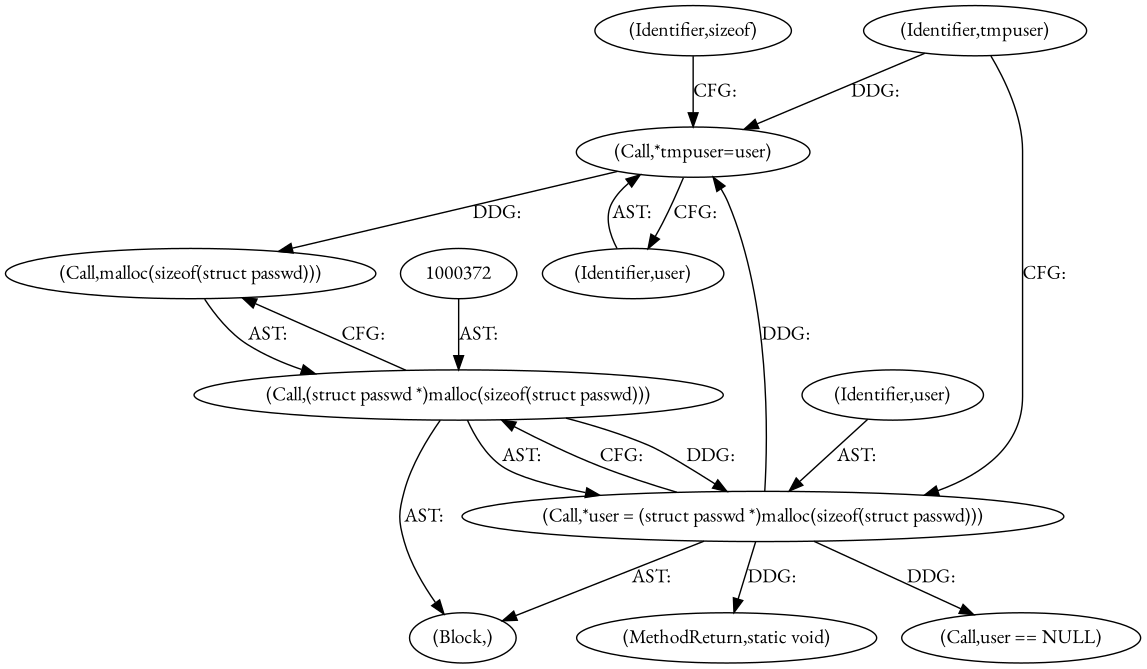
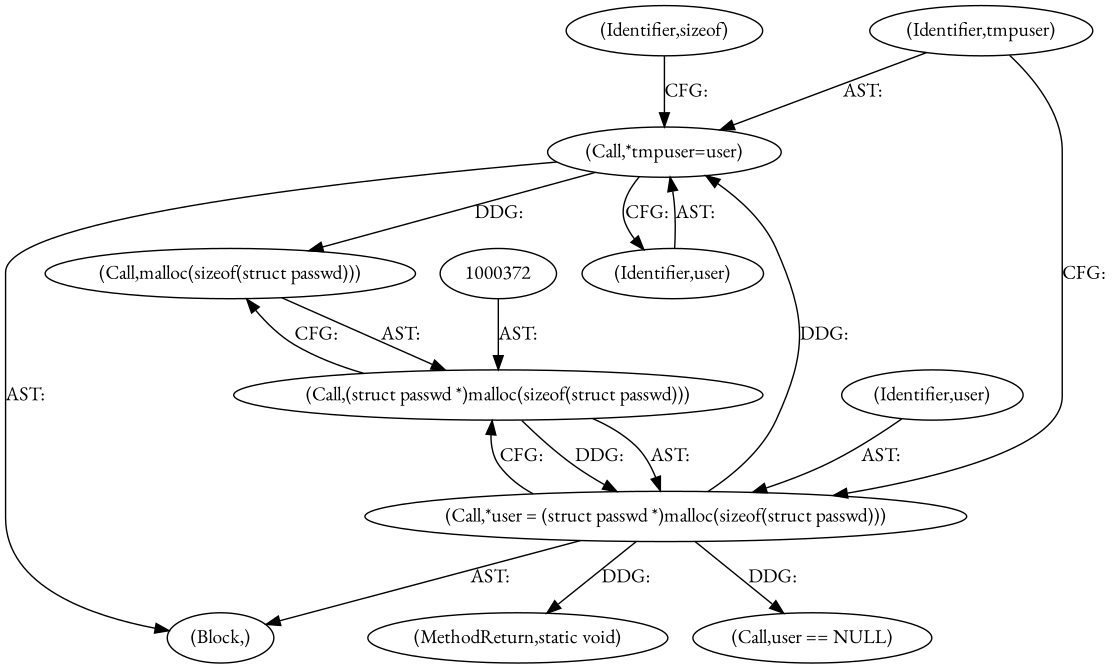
edge "(Identifier,tmpuser)" -> "(Call,*tmpuser=user)": label "DDG: " -> "AST: "
edge "(Call,(struct passwd *)malloc(sizeof(struct passwd)))" -> "(Block,)": now "(Call,*tmpuser=user)" -> "(Block,)"
